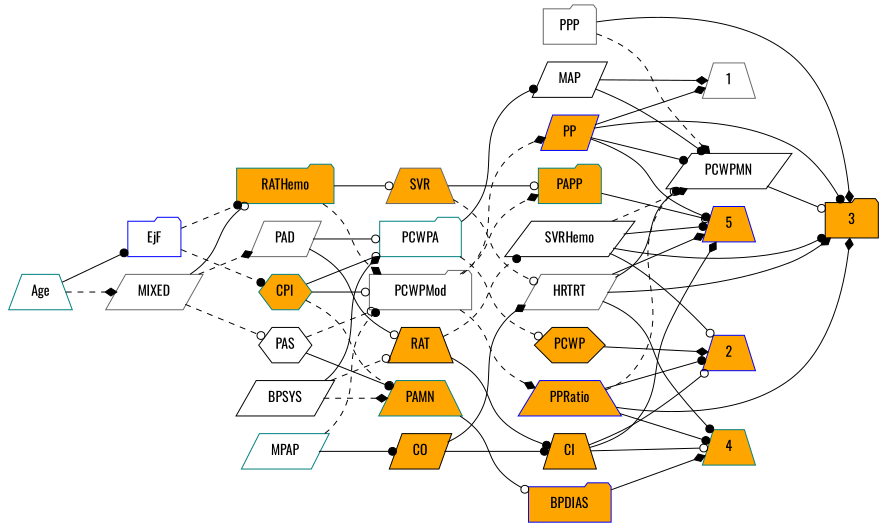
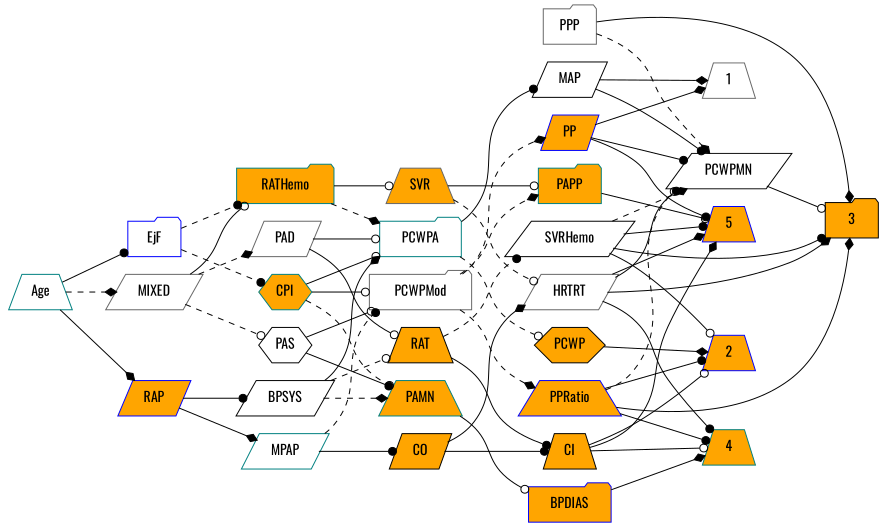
edge "PP" -> "3": removed
edge "RATHemo" -> "PCWPMod": now "RATHemo" -> "PCWPA"
edge "PAS" -> "PCWPMod": style dashed -> solid
node "RAP": added
